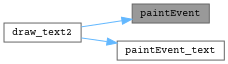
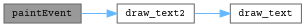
edge "draw_text2" -> "paintEvent": reversed
node "paintEvent_text": label "paintEvent_text" -> "draw_text"
